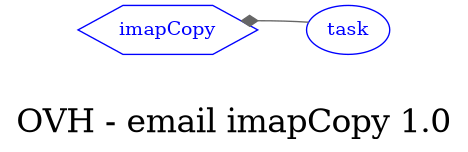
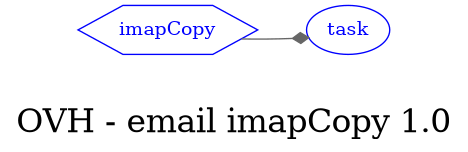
edge "task" -> "imapCopy": reversed
